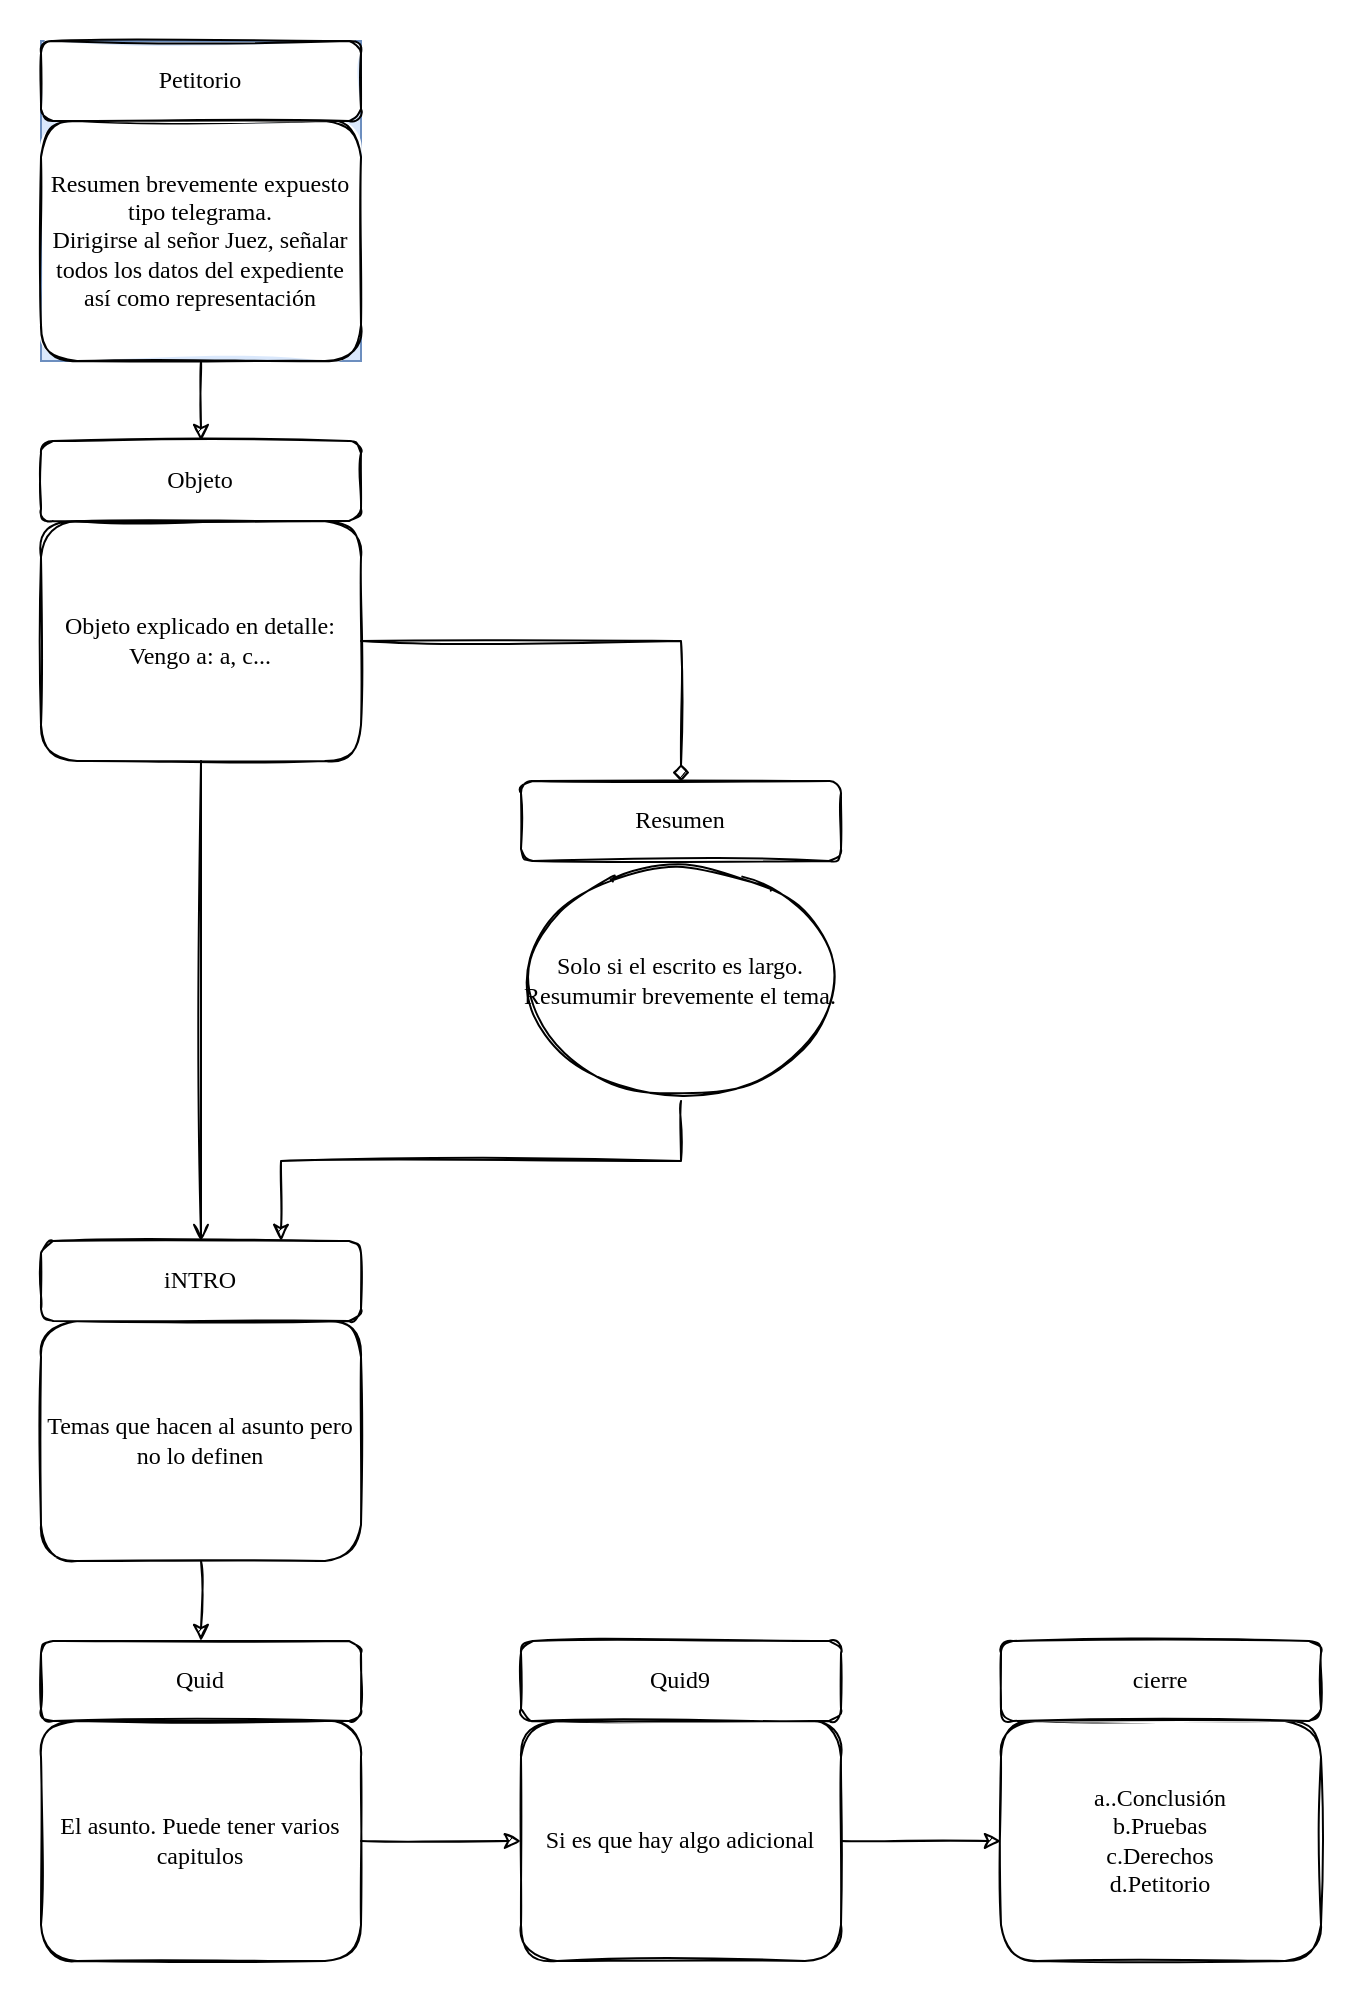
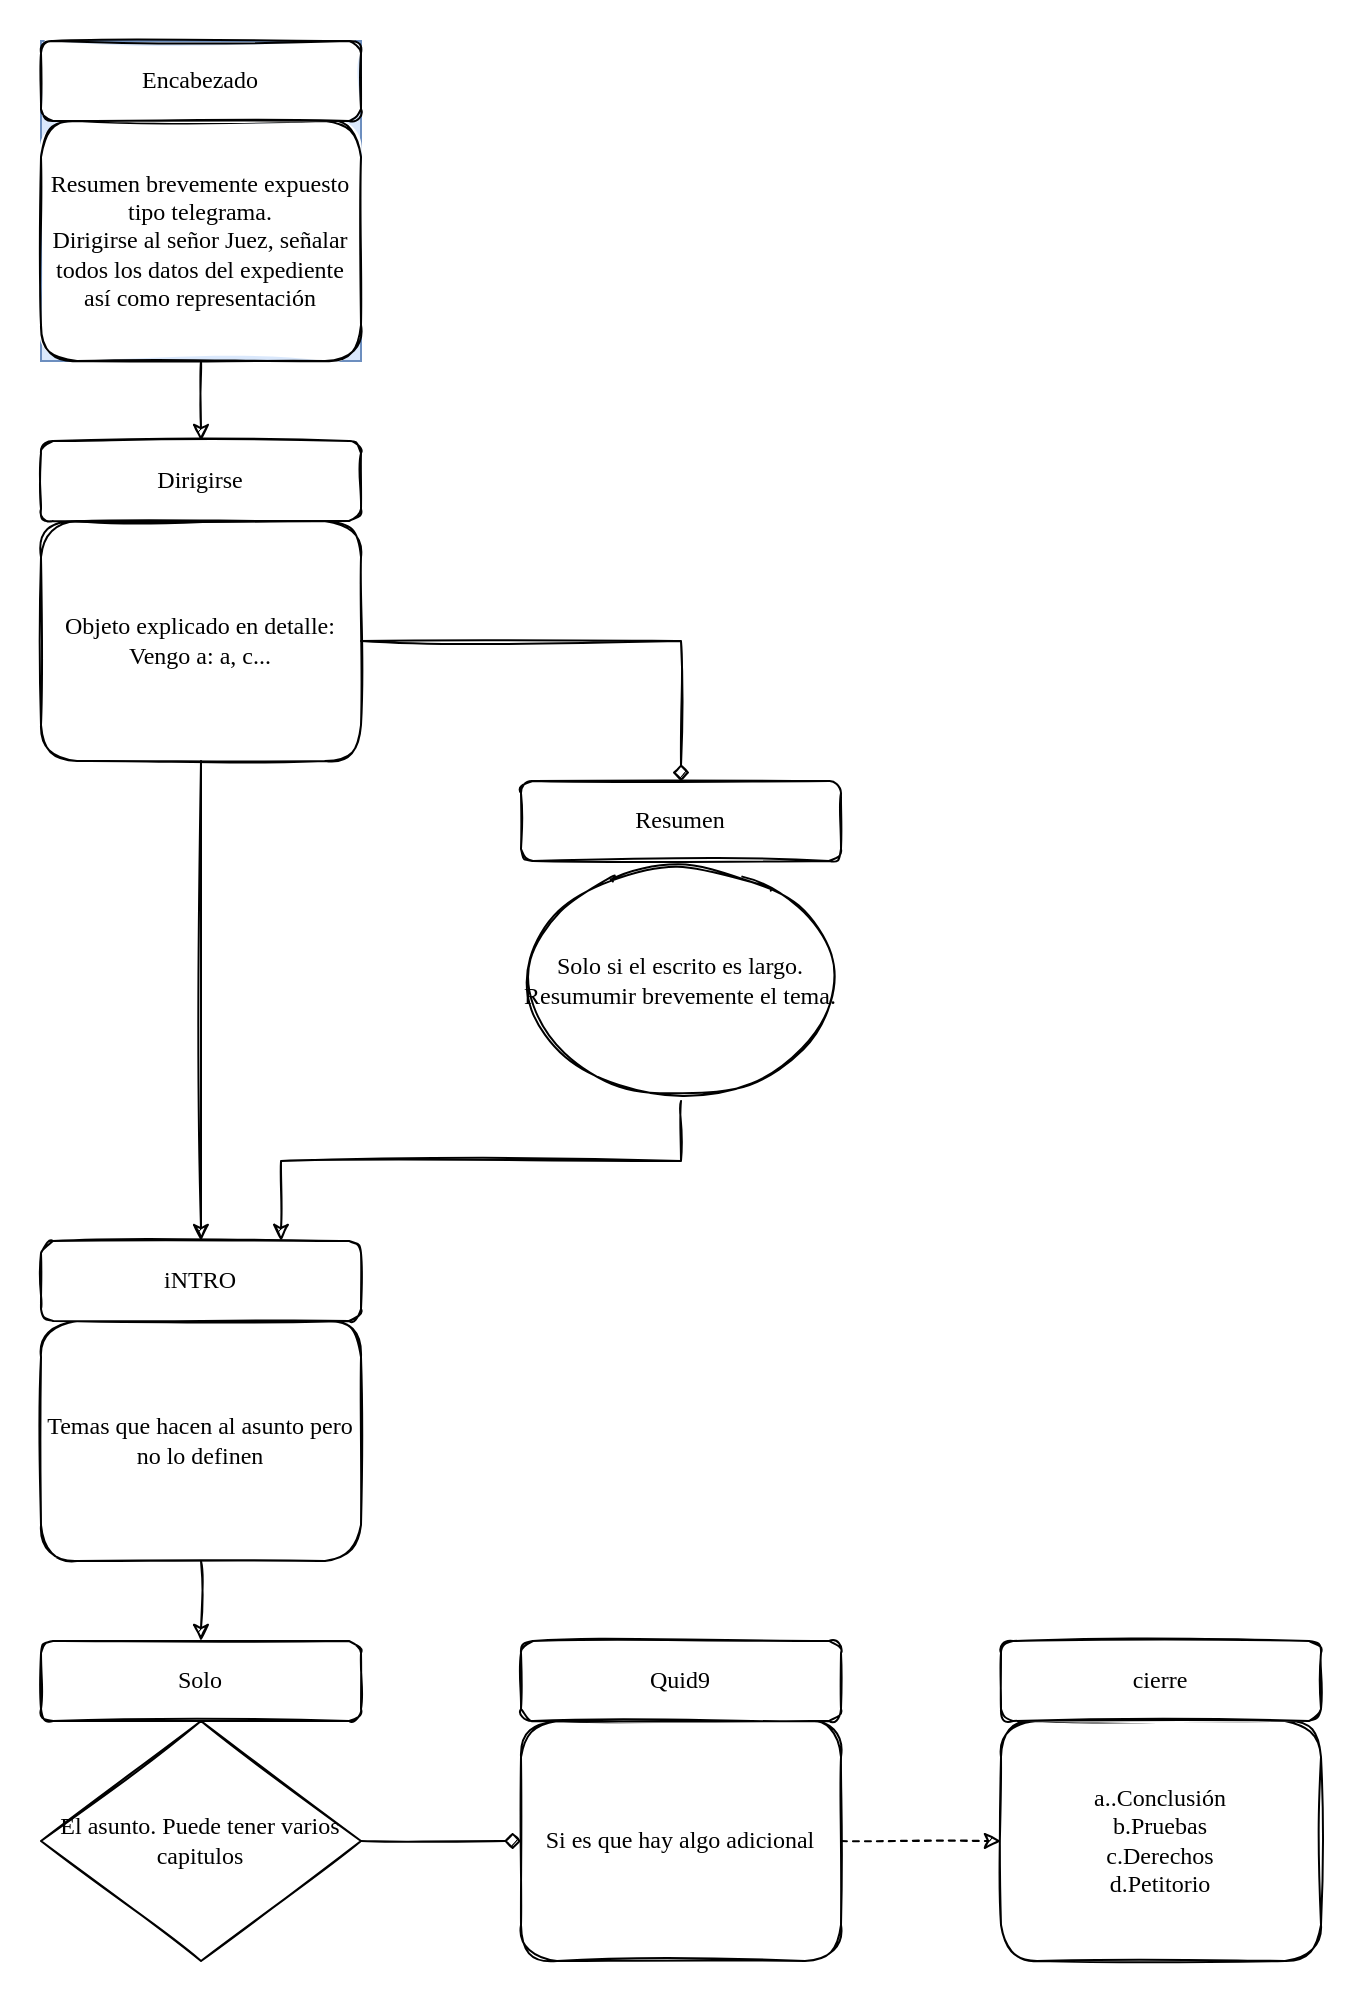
node "Petitorio": label "Petitorio" -> "Encabezado"
node "Objeto": label "Objeto" -> "Dirigirse"
edge "Objeto explicado en detalle: Vengo a: a, c..." -> "iNTRO": arrowhead open -> classic
node "Quid": label "Quid" -> "Solo"
node "El asunto. Puede tener varios capitulos": shape rounded rectangle -> diamond
edge "El asunto. Puede tener varios capitulos" -> "Si es que hay algo adicional": arrowhead classic -> diamond
edge "Si es que hay algo adicional" -> "a..Conclusión b.Pruebas c.Derechos d.Petitorio": style solid -> dashed
